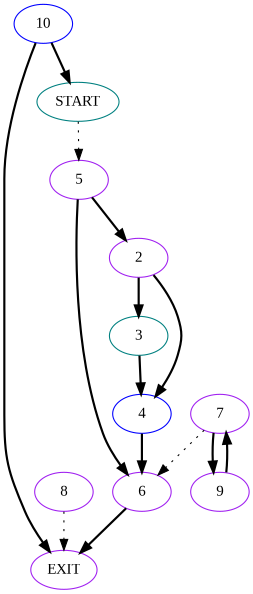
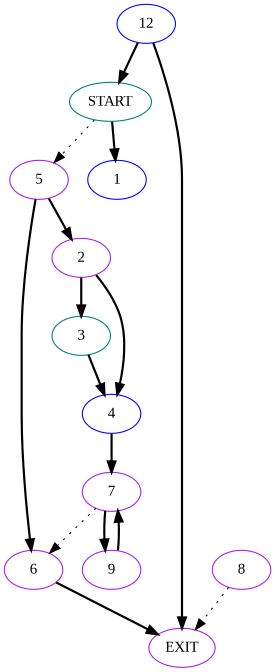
node "10": label "10" -> "12"
node "1": added
edge "4" -> "6": now "4" -> "7"
